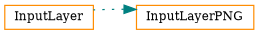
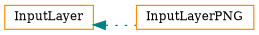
edge "InputLayer" -> "InputLayerPNG": reversed
